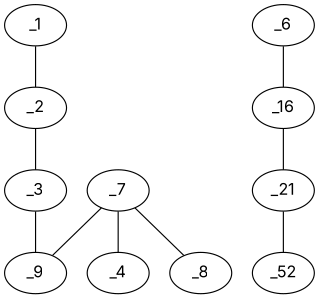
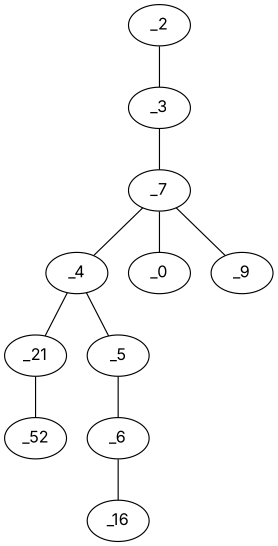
node "_1": removed
edge "_16" -- "_21": now "_4" -- "_21"
edge "_3" -- "_9": now "_3" -- "_7"
node "_8": label "_8" -> "_0"
node "_5": added
